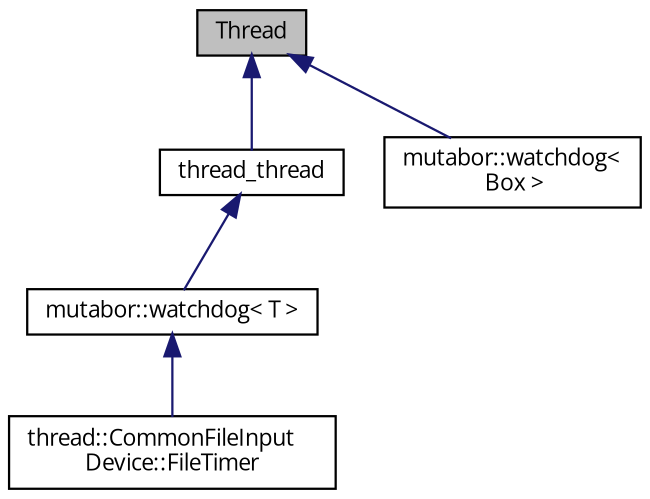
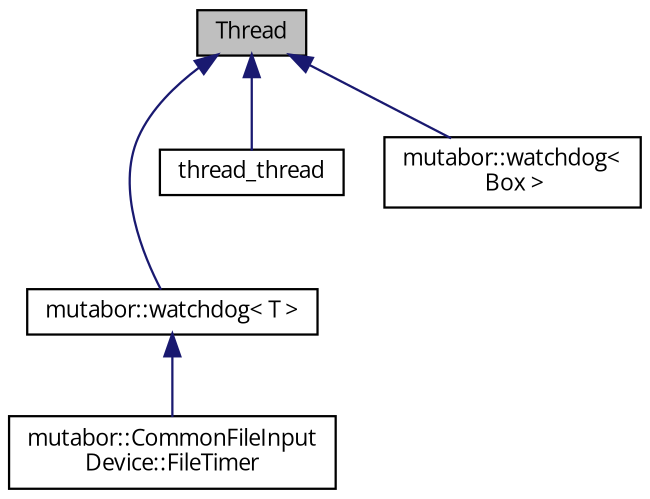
edge "mutabor::watchdog< T >" -> "thread_thread": now "mutabor::watchdog< T >" -> "Thread"
node "thread::CommonFileInput Device::FileTimer": label "thread::CommonFileInput Device::FileTimer" -> "mutabor::CommonFileInput Device::FileTimer"
